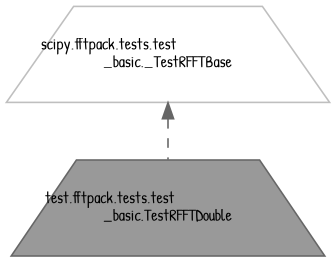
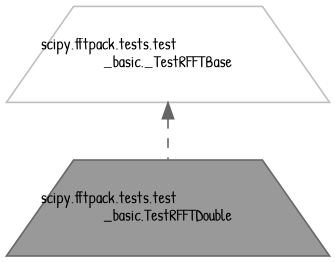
node "test.fftpack.tests.test _basic.TestRFFTDouble": label "test.fftpack.tests.test _basic.TestRFFTDouble" -> "scipy.fftpack.tests.test _basic.TestRFFTDouble"
